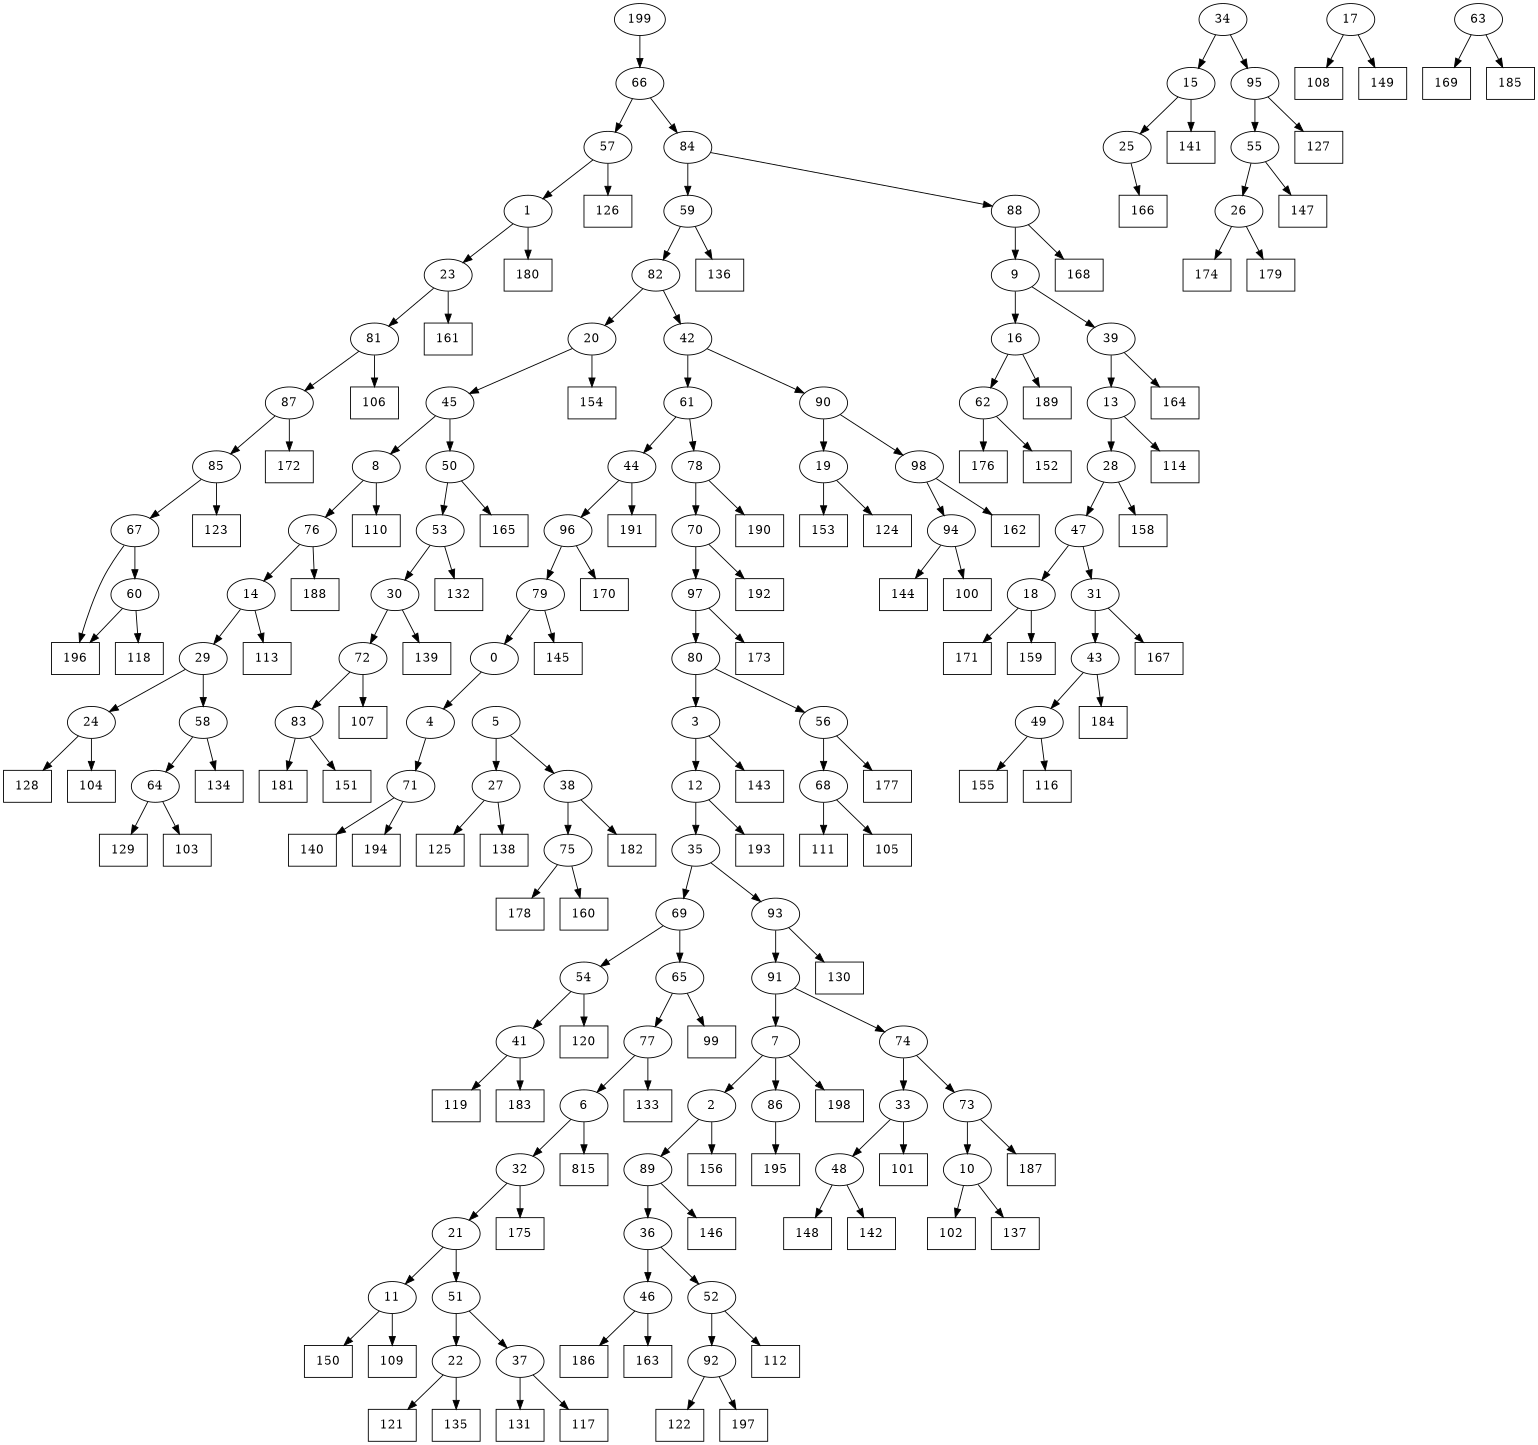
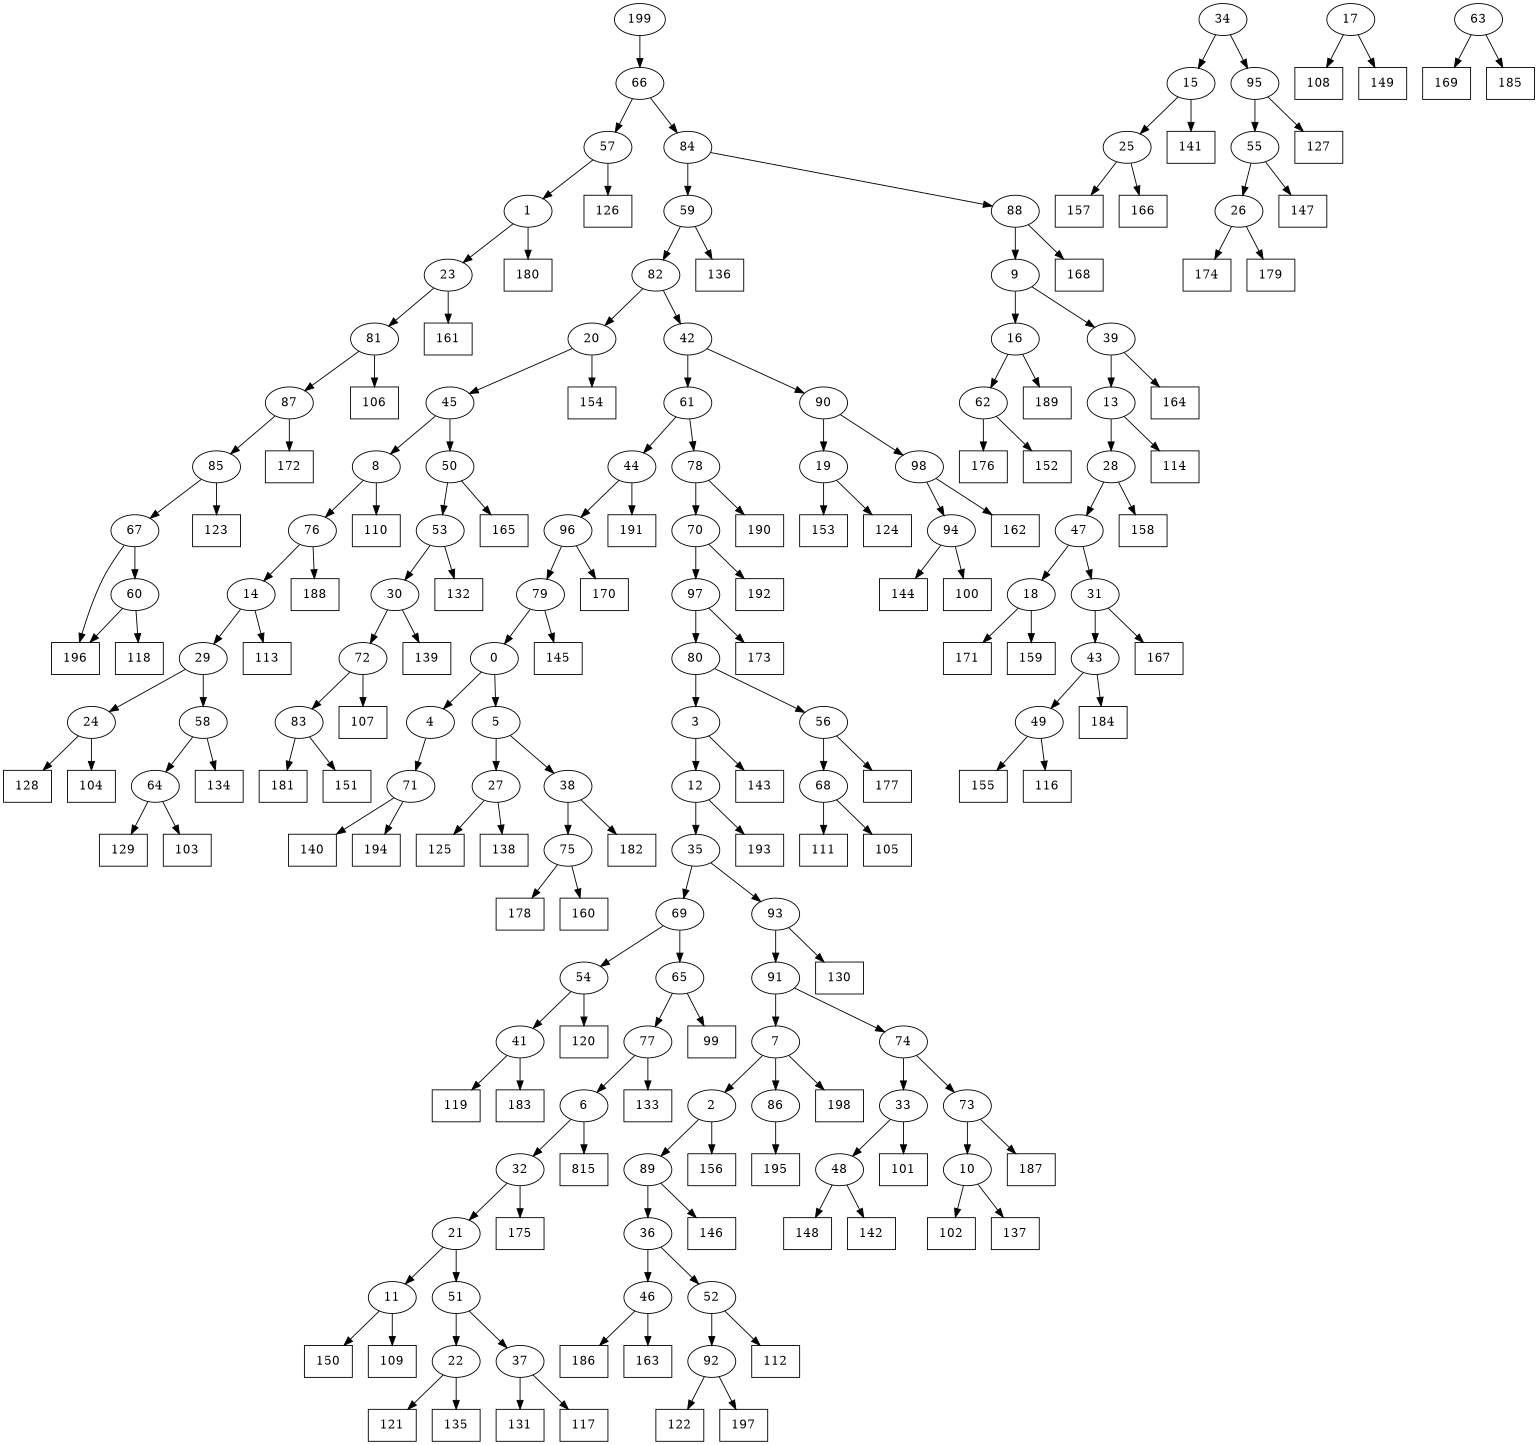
node "157": added
edge "0" -> "5": added
